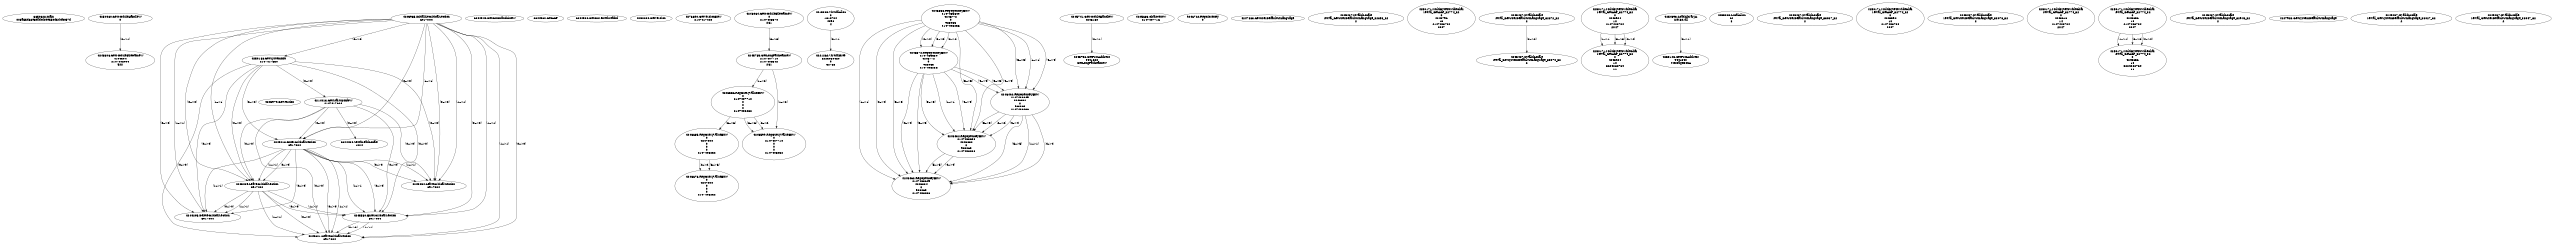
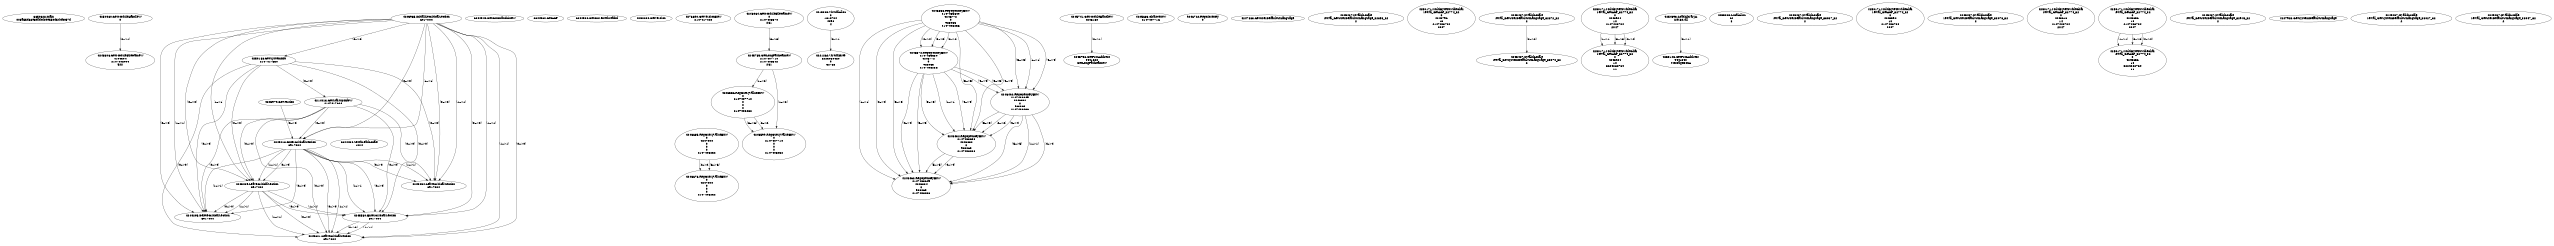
edge "4250188.GetSystemInfo 2147417660" -> "4245418.EnterCriticalSection 6917004": now "4243979.GetVersion" -> "4245418.EnterCriticalSection 6917004"
edge "4214413.GetStartupInfoW 2147417624" -> "6844434.SetThreadLocale 1024": now "4214413.GetStartupInfoW 2147417624" -> "4244205.DeleteCriticalSection 6917004"
edge "4246556.RegQueryValueExW 0 2147407710 0 0 0 2147408232" -> "4246635.RegQueryValueExW 0 4247000 0 0 0 2147408232": removed, label "(6-->6)"
